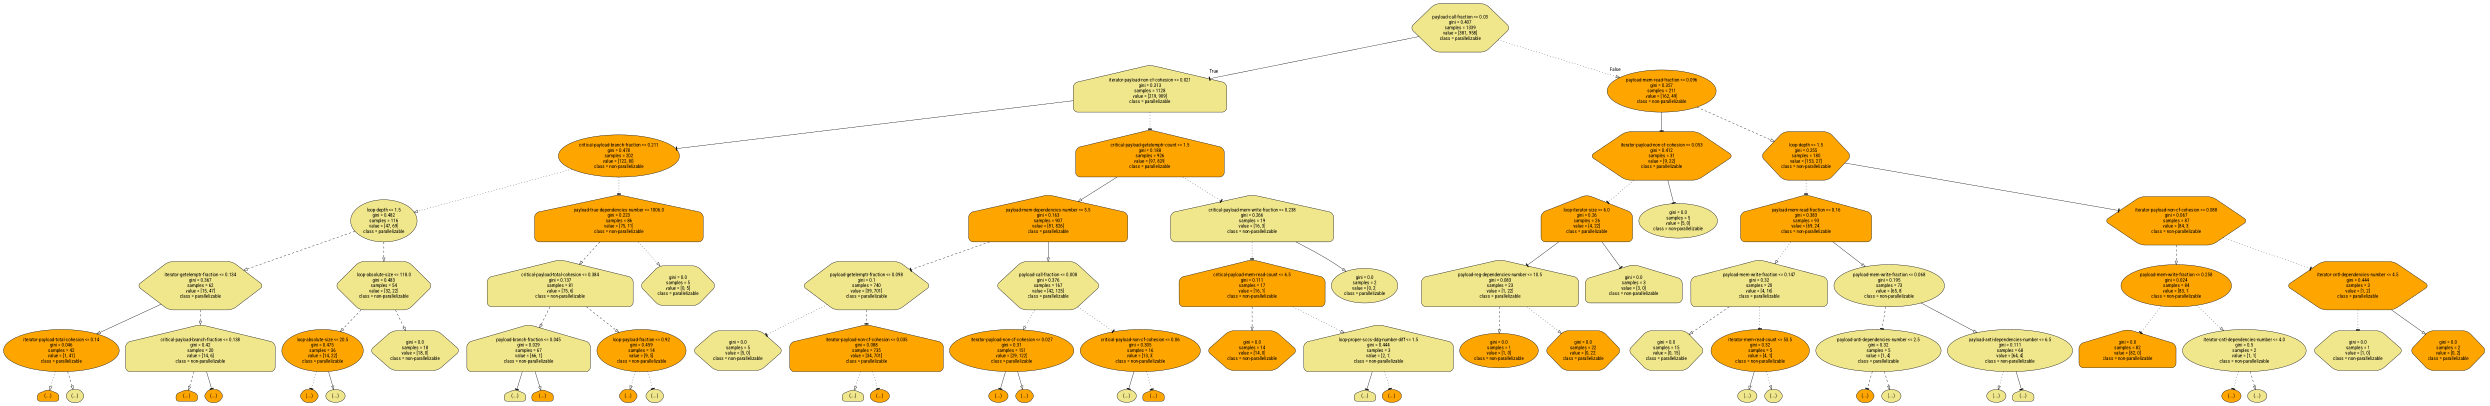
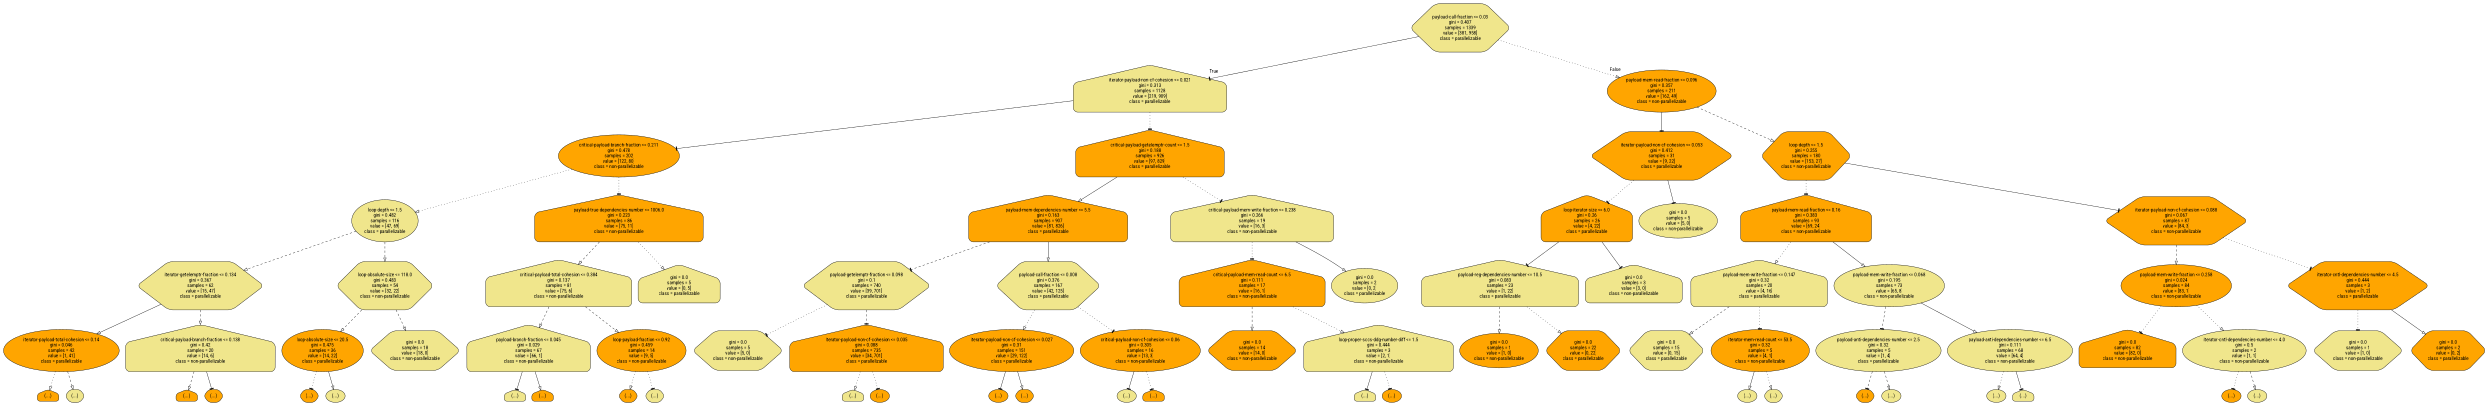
node "gini = 0.0 samples = 5 value = [0, 5] class = parallelizable": shape hexagon -> house
